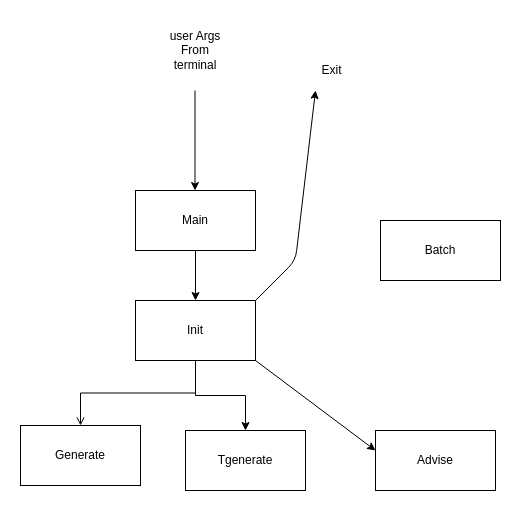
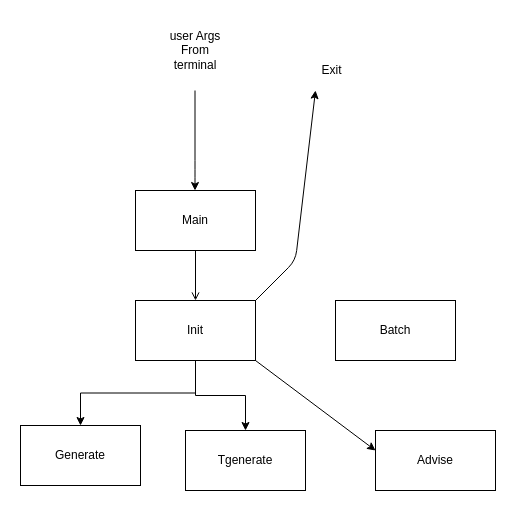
node "Batch": moved (441, 251) -> (396, 331)
edge "Main" -> "Init": arrowhead classic -> open
edge "Init" -> "Generate": arrowhead open -> classic
